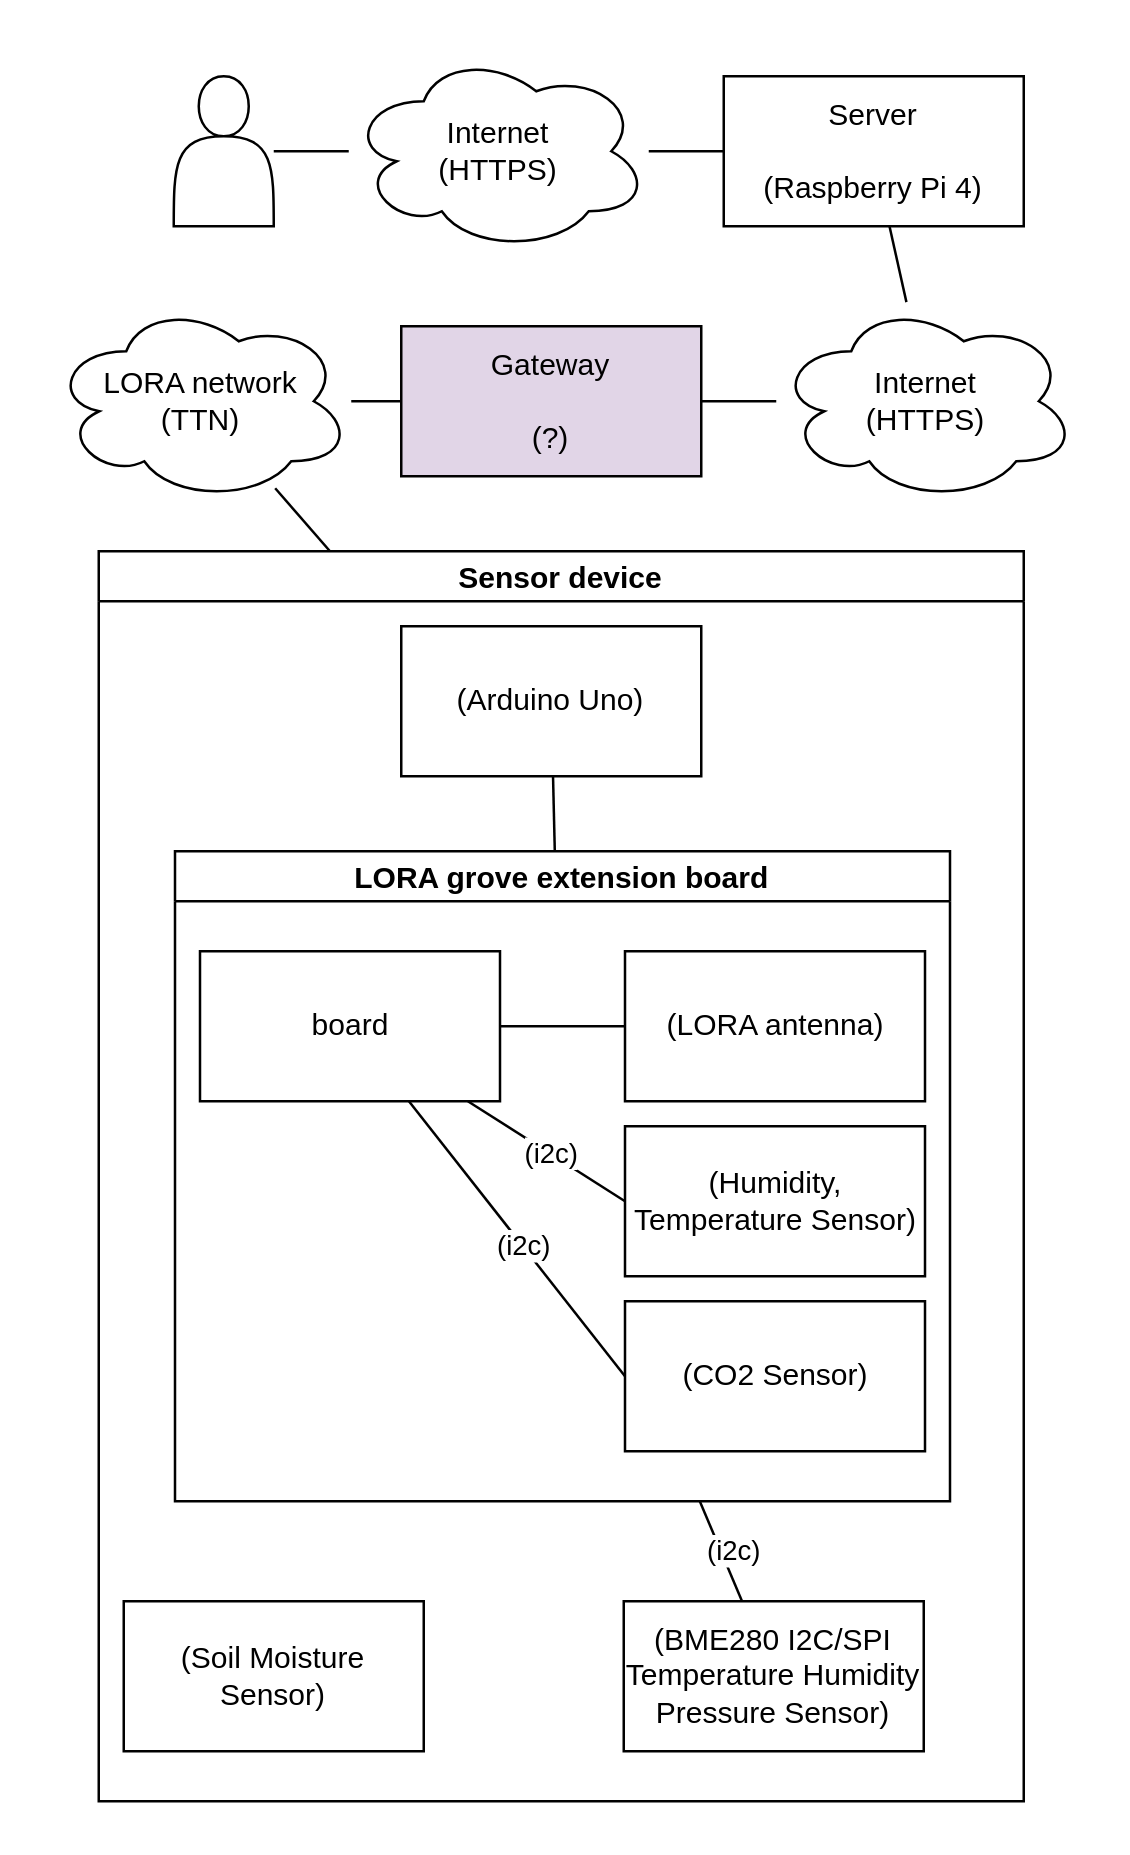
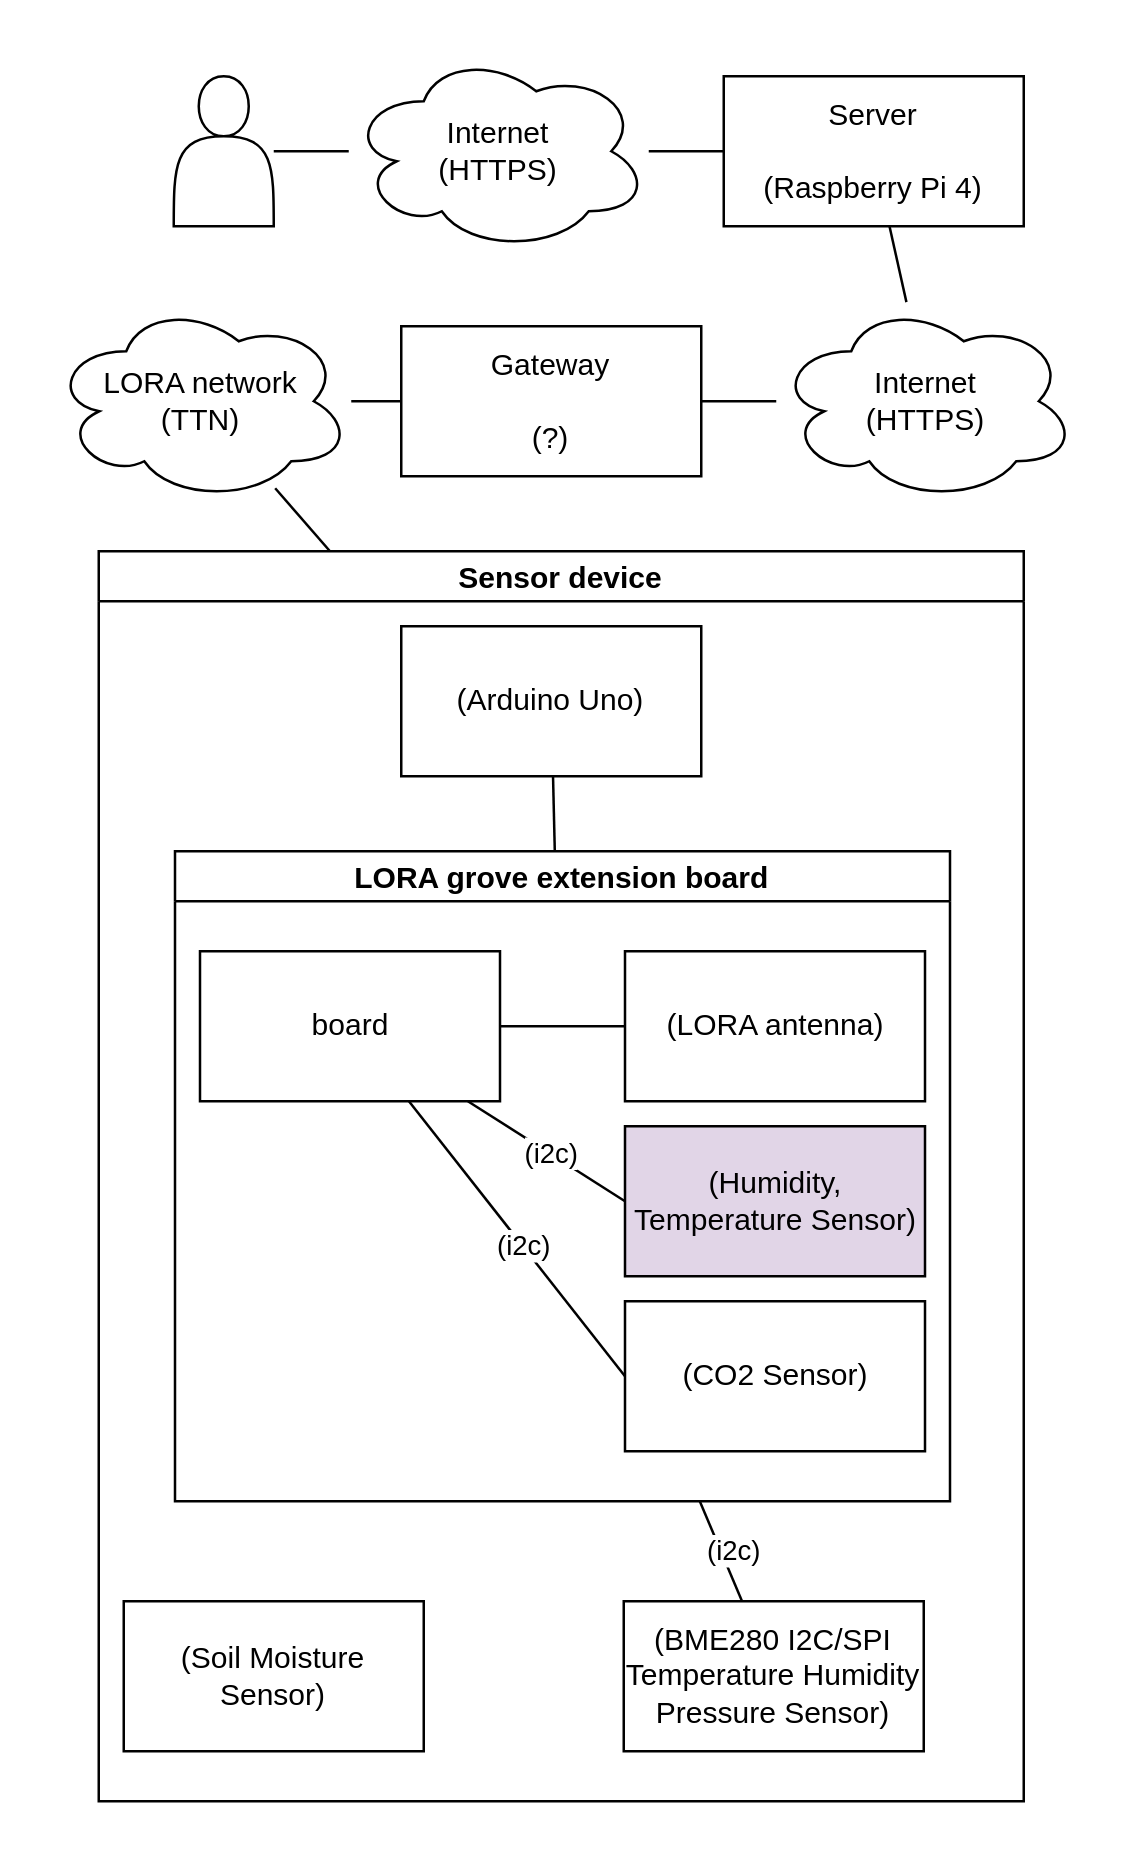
node "Gateway (?)": fillcolor #e1d5e7 -> #ffffff
node "(Humidity, Temperature Sensor)": fillcolor #ffffff -> #e1d5e7
